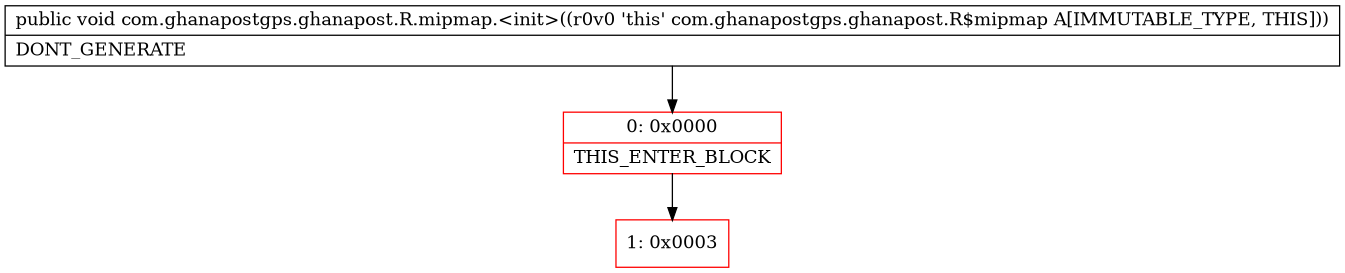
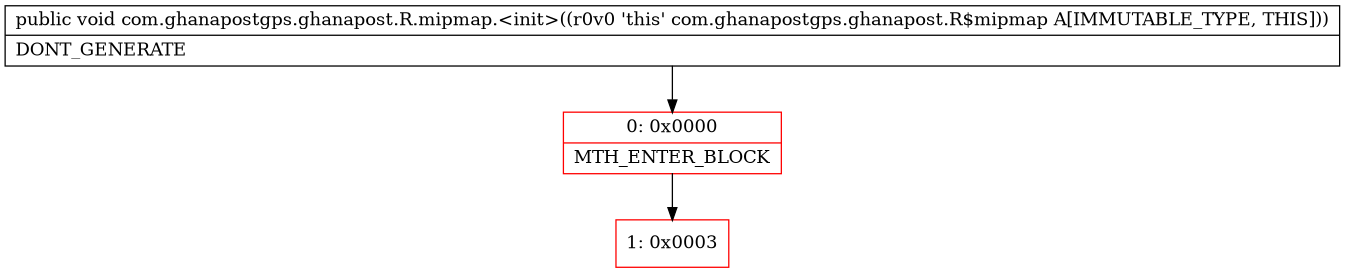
node "0: 0x0000": text "THIS_ENTER_BLOCK" -> "MTH_ENTER_BLOCK"
